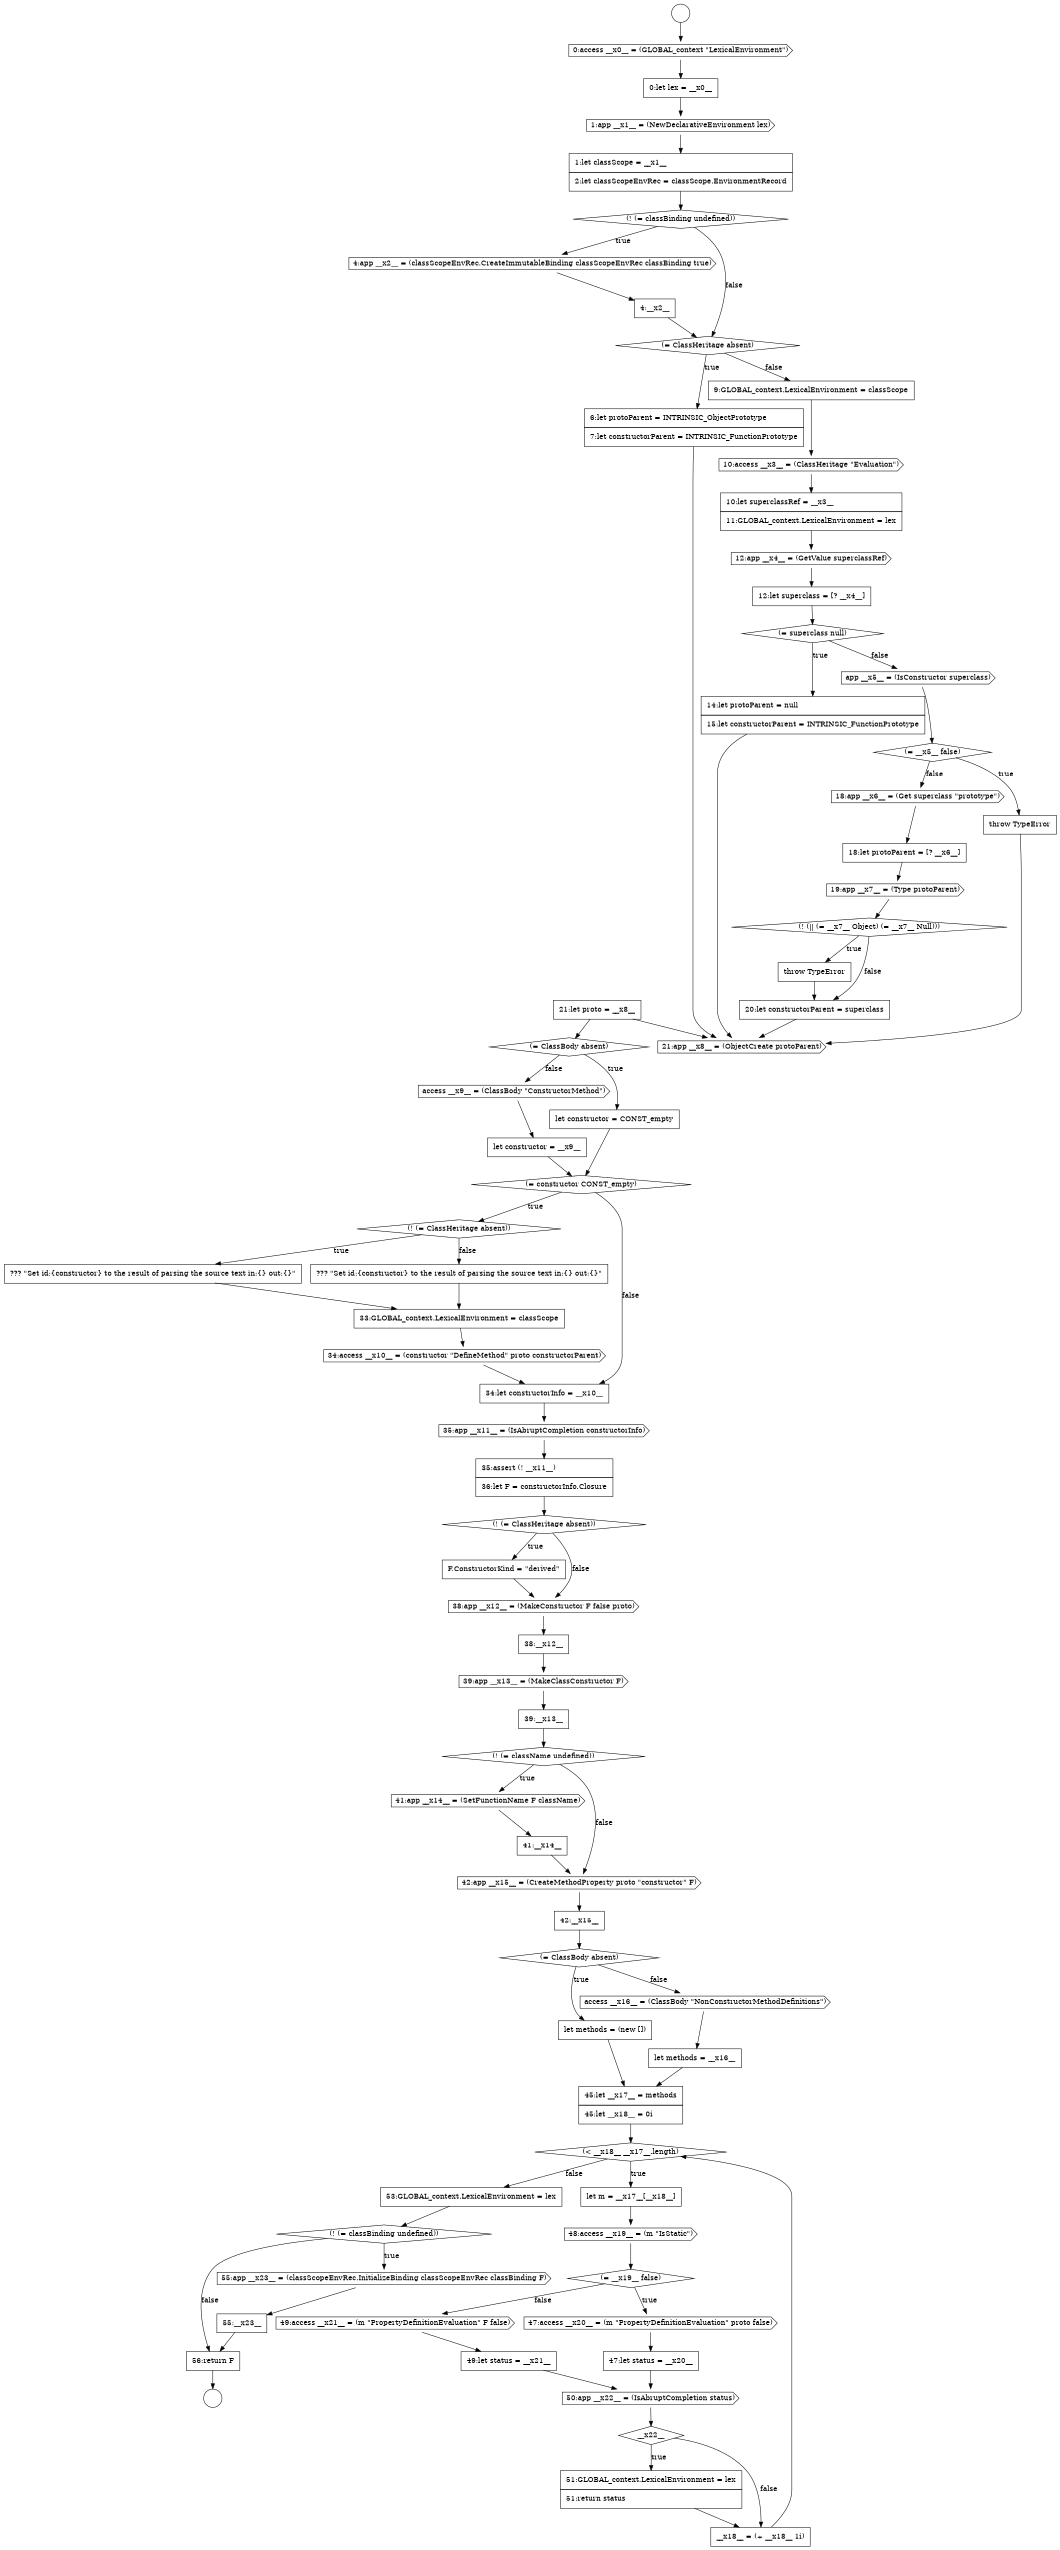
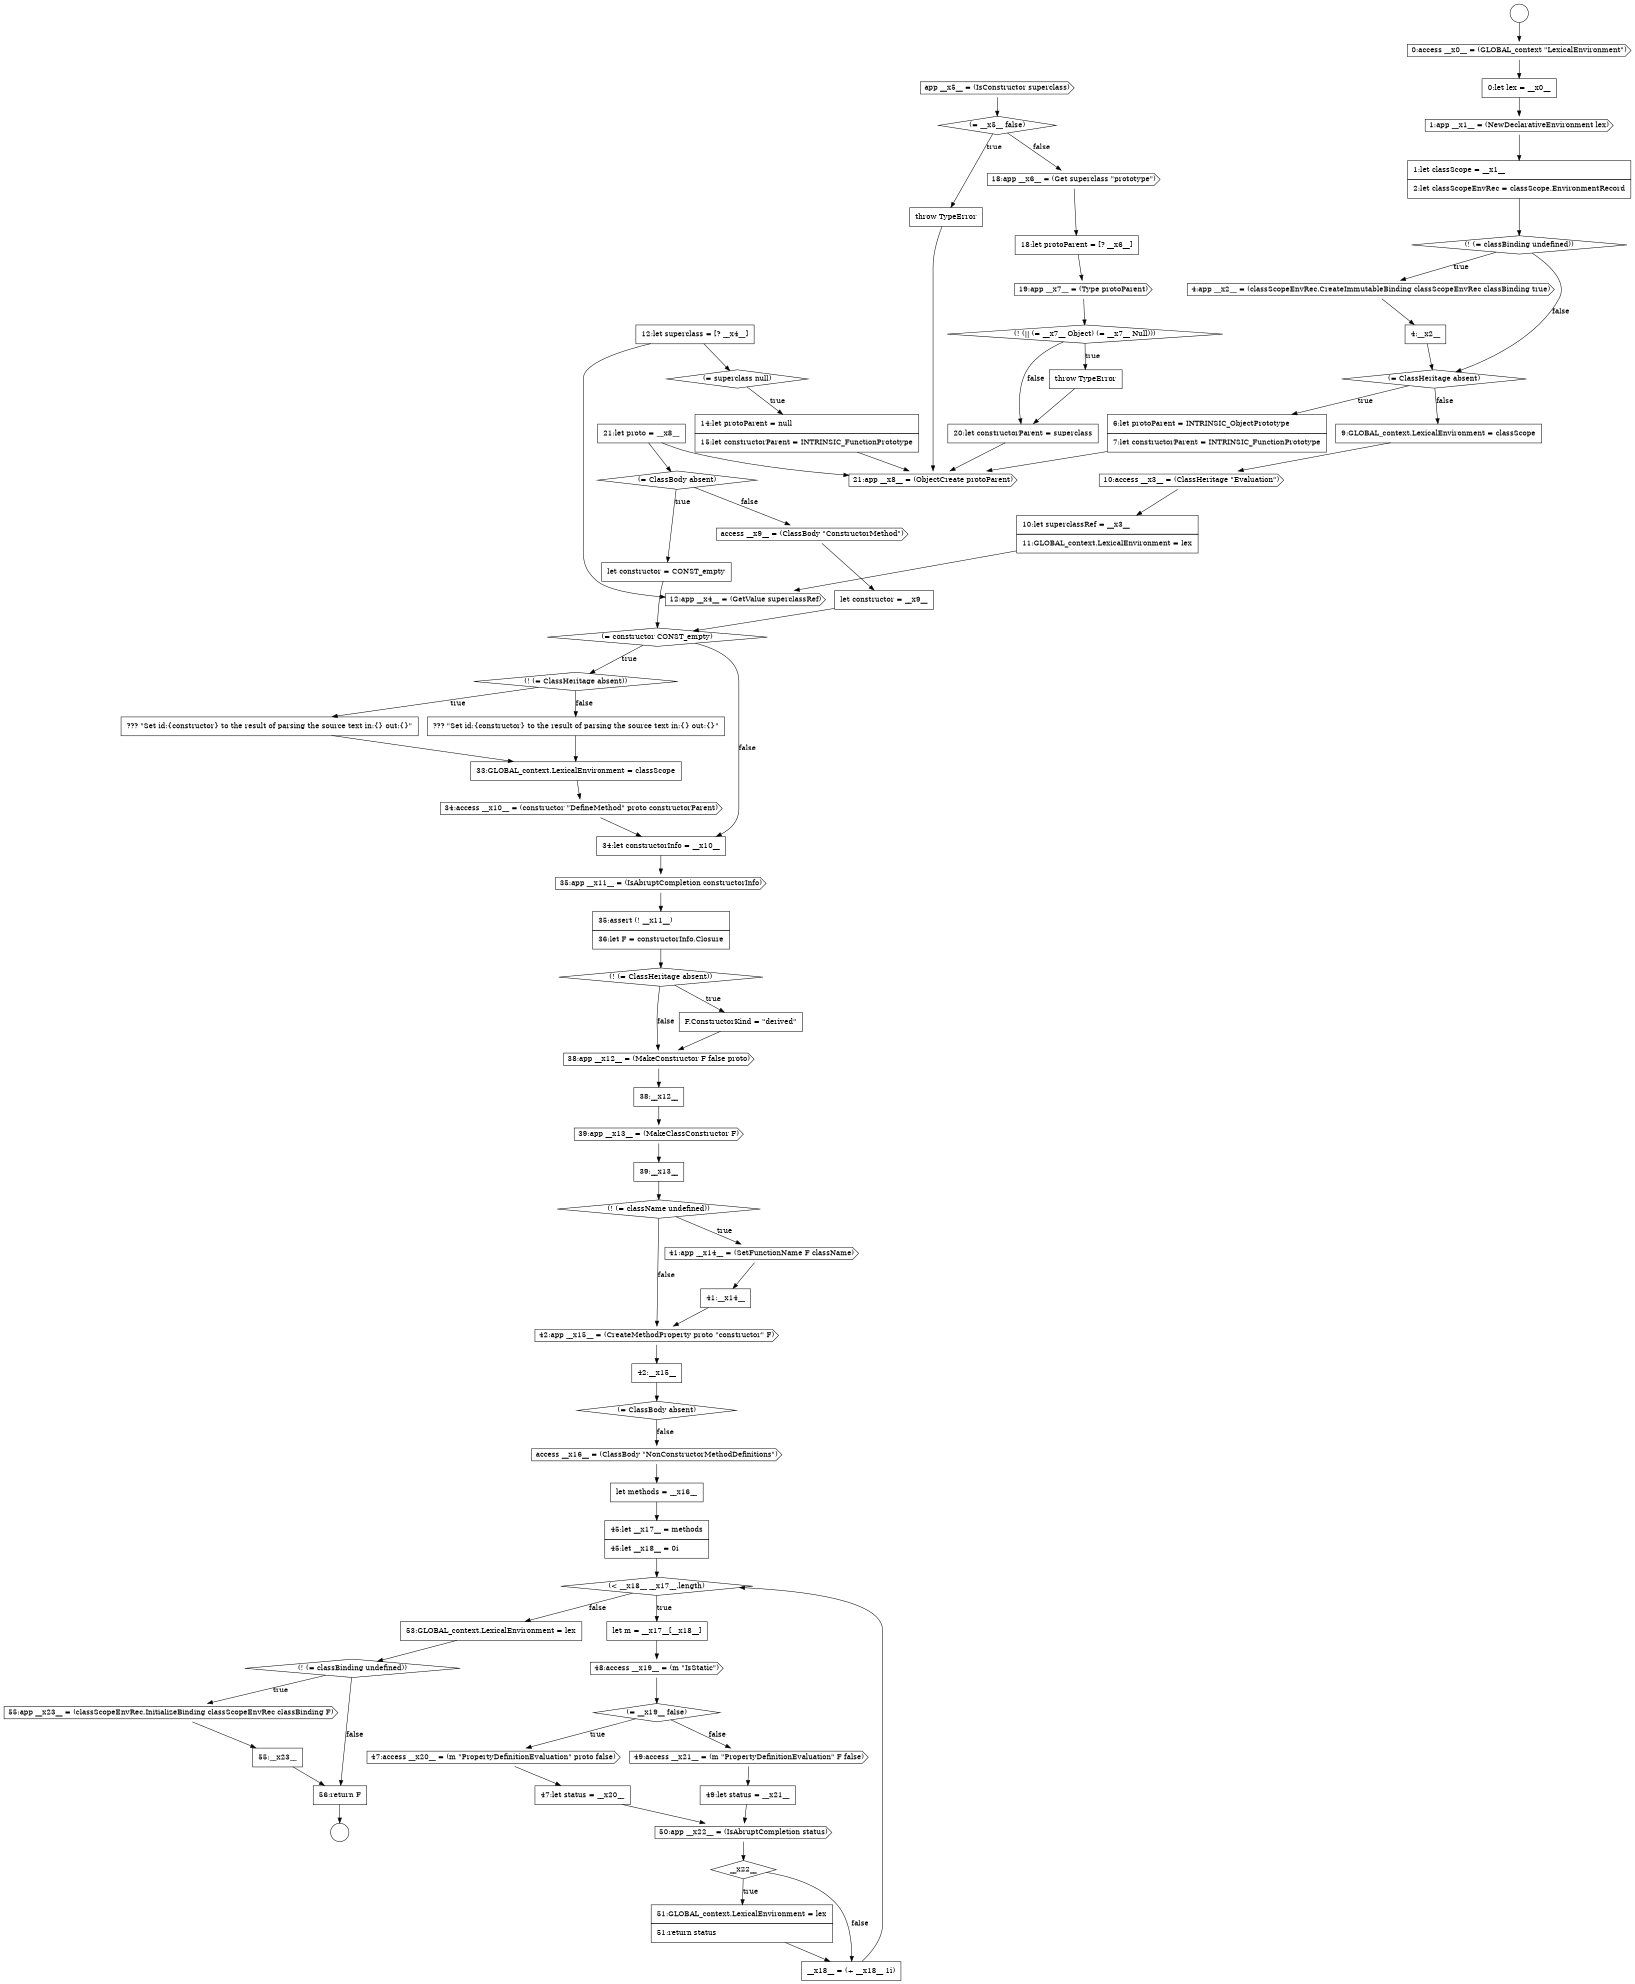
edge "12:app __x4__ = (GetValue superclassRef)" -> "12:let superclass = [? __x4__]": reversed
edge "(= superclass null)" -> "app __x5__ = (IsConstructor superclass)": removed, label "false"
node "let methods = (new [])": removed
